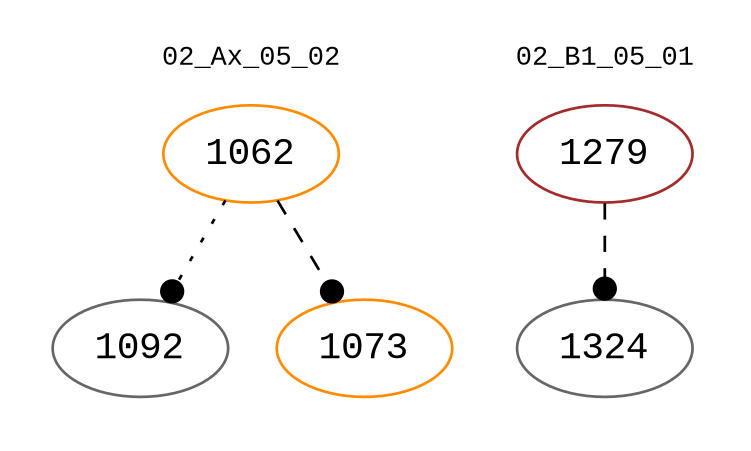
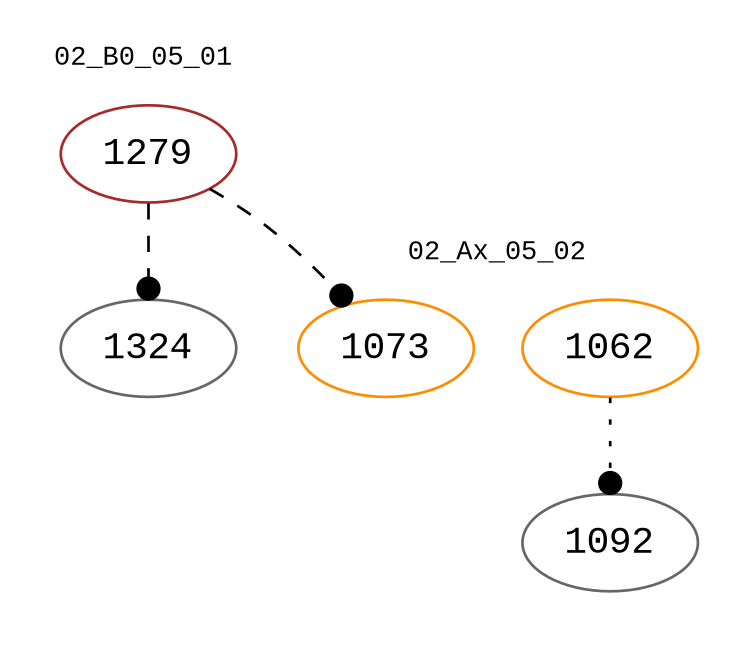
cluster "02_B1_05_01": label "02_B1_05_01" -> "02_B0_05_01"
edge "1062" -> "1073": now "1279" -> "1073"
